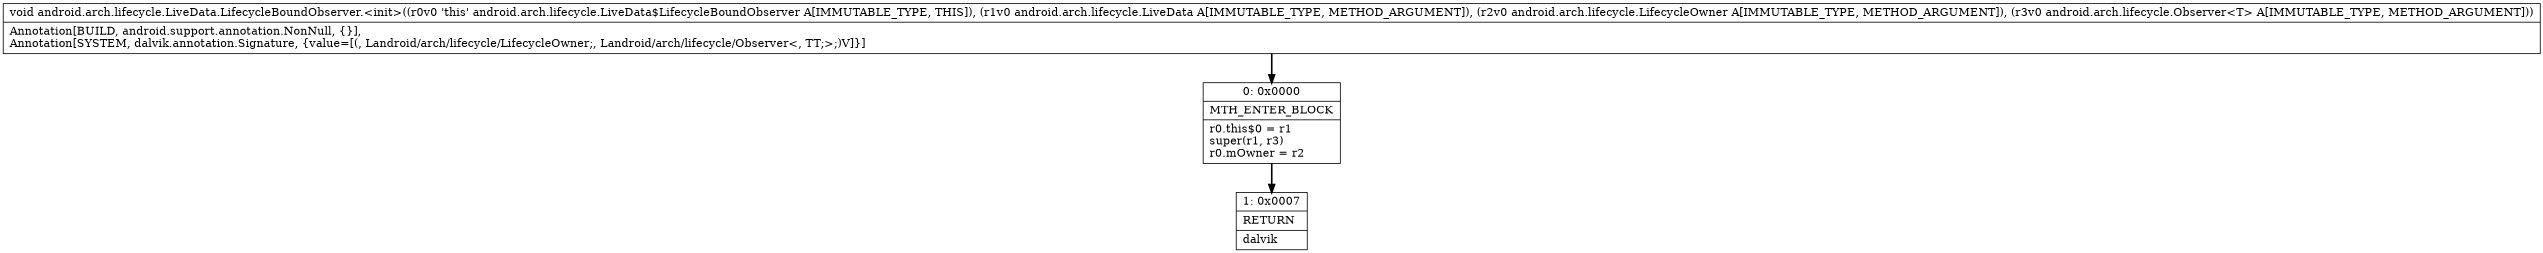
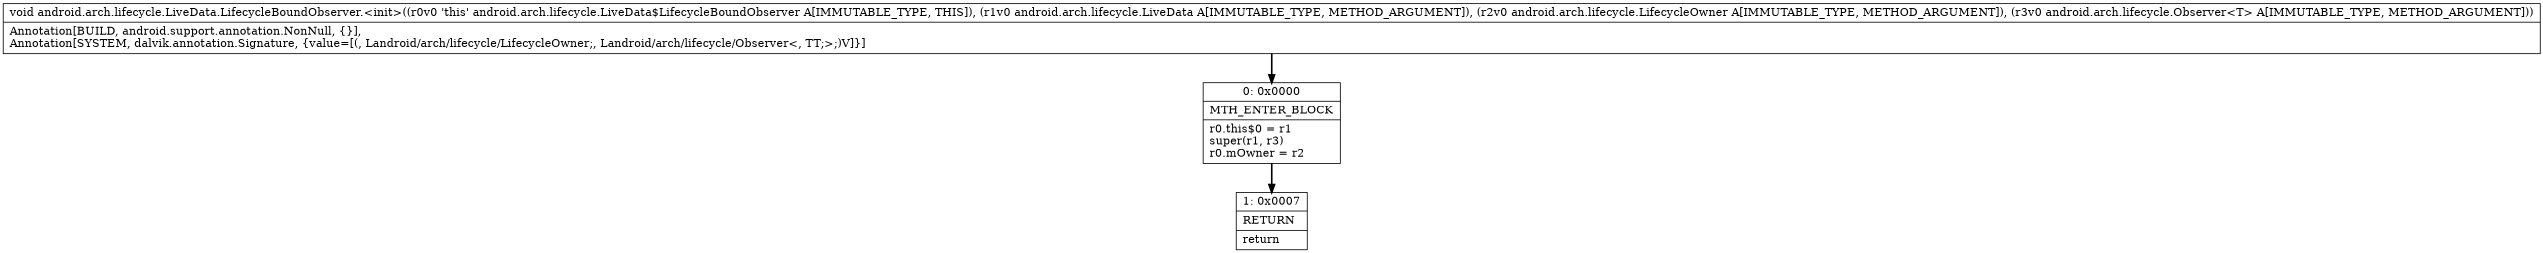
node "1: 0x0007": text "dalvik" -> "return"
